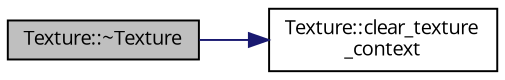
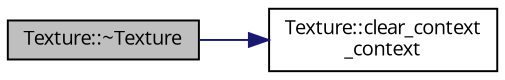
node "Texture::clear_texture _context": label "Texture::clear_texture _context" -> "Texture::clear_context _context"
